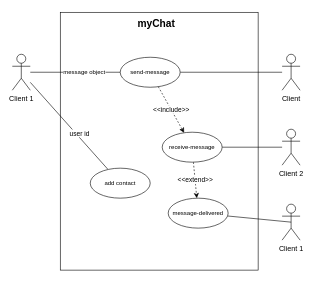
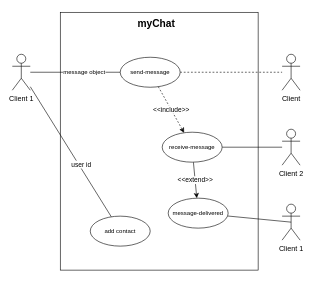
edge "send-message" -- "Client": style solid -> dashed
edge "receive-message" -> "message-delivered": style dashed -> solid
node "add contact": moved (120, 183) -> (120, 231)
